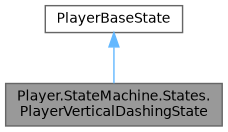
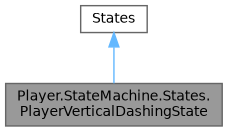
node "PlayerBaseState": label "PlayerBaseState" -> "States"
